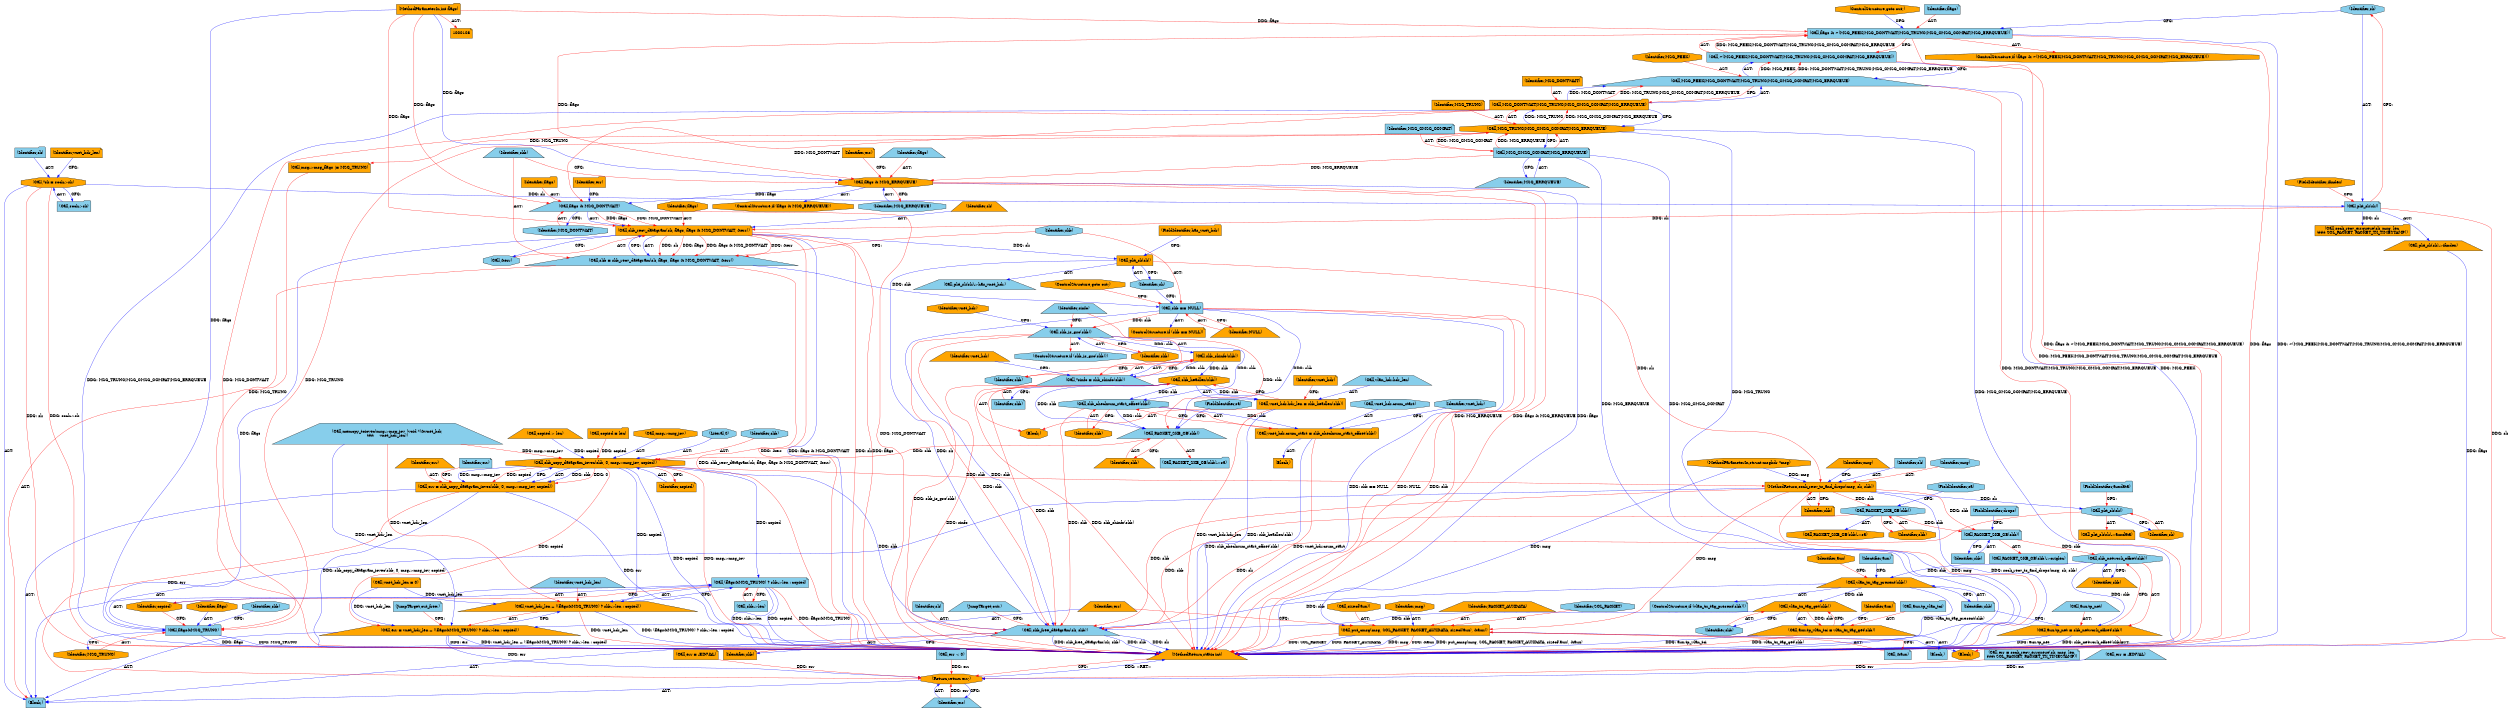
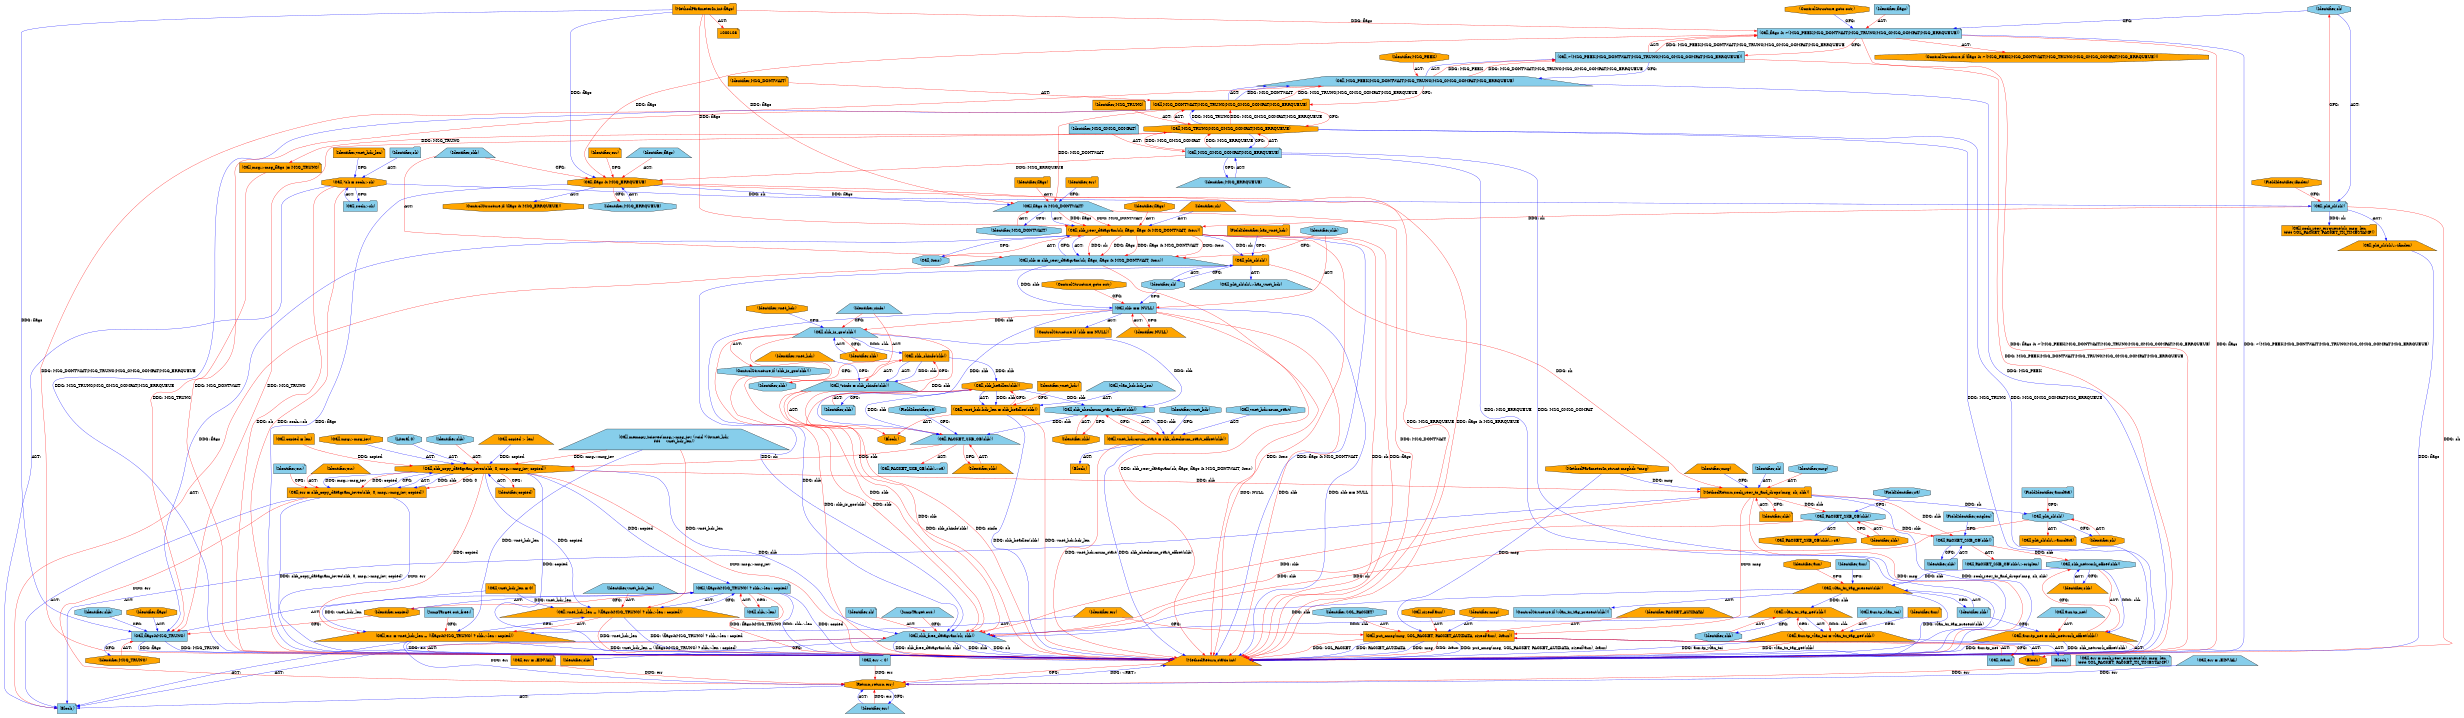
edge "(Call,MSG_DONTWAIT|MSG_TRUNC|MSG_CMSG_COMPAT|MSG_ERRQUEUE)" -> "(Call,MSG_TRUNC|MSG_CMSG_COMPAT|MSG_ERRQUEUE)": color blue -> red
edge "(Call,skb_checksum_start_offset(skb))" -> "(Call,skb_free_datagram(sk, skb))": now "(ControlStructure,if (skb_is_gso(skb)))" -> "(Call,skb_free_datagram(sk, skb))"
node "(FieldIdentifier,drops)": label "(FieldIdentifier,drops)" -> "(FieldIdentifier,origlen)"
